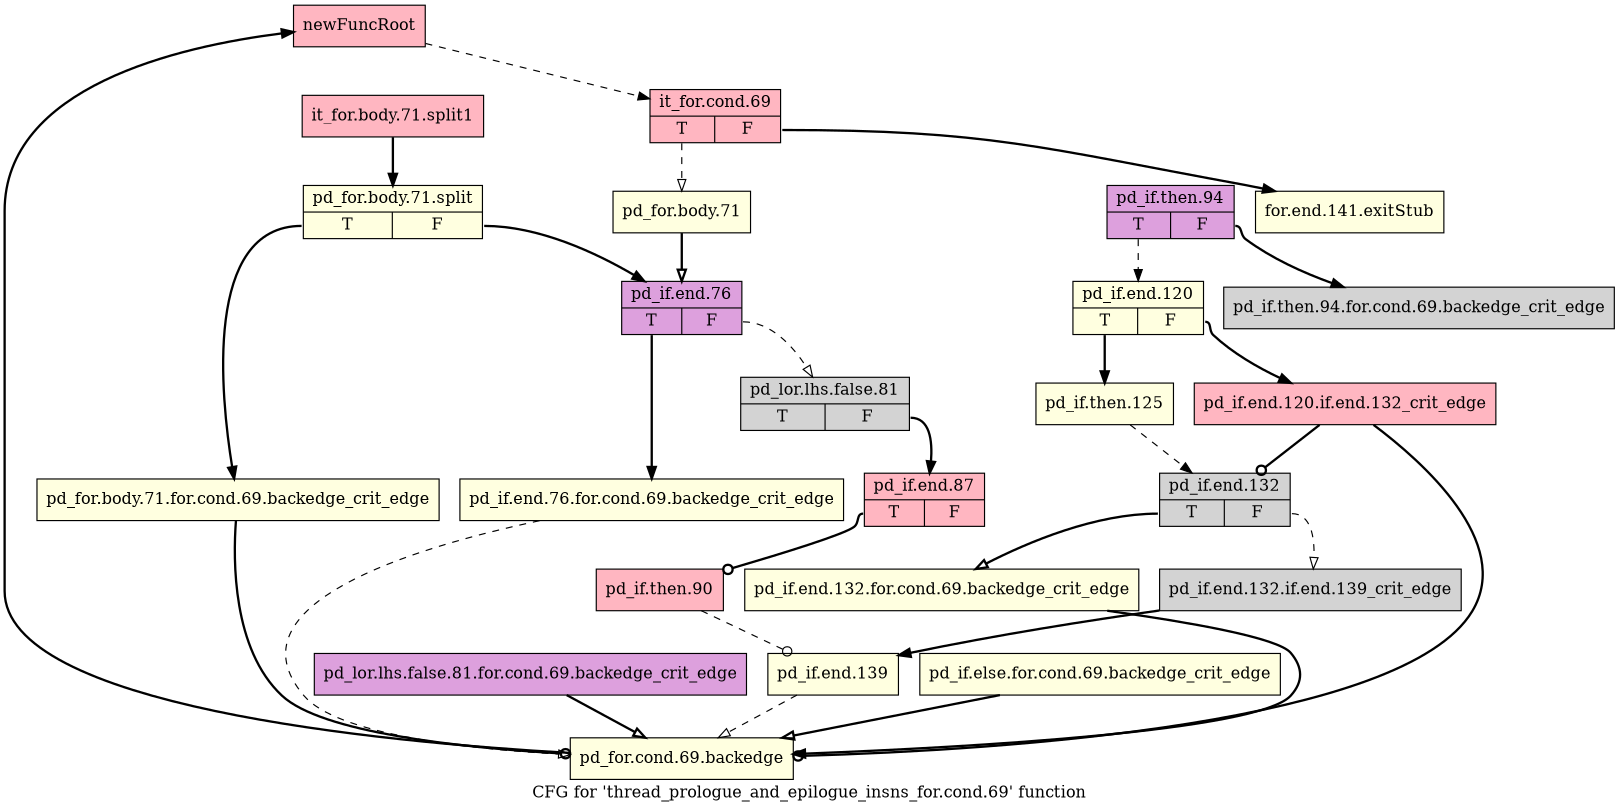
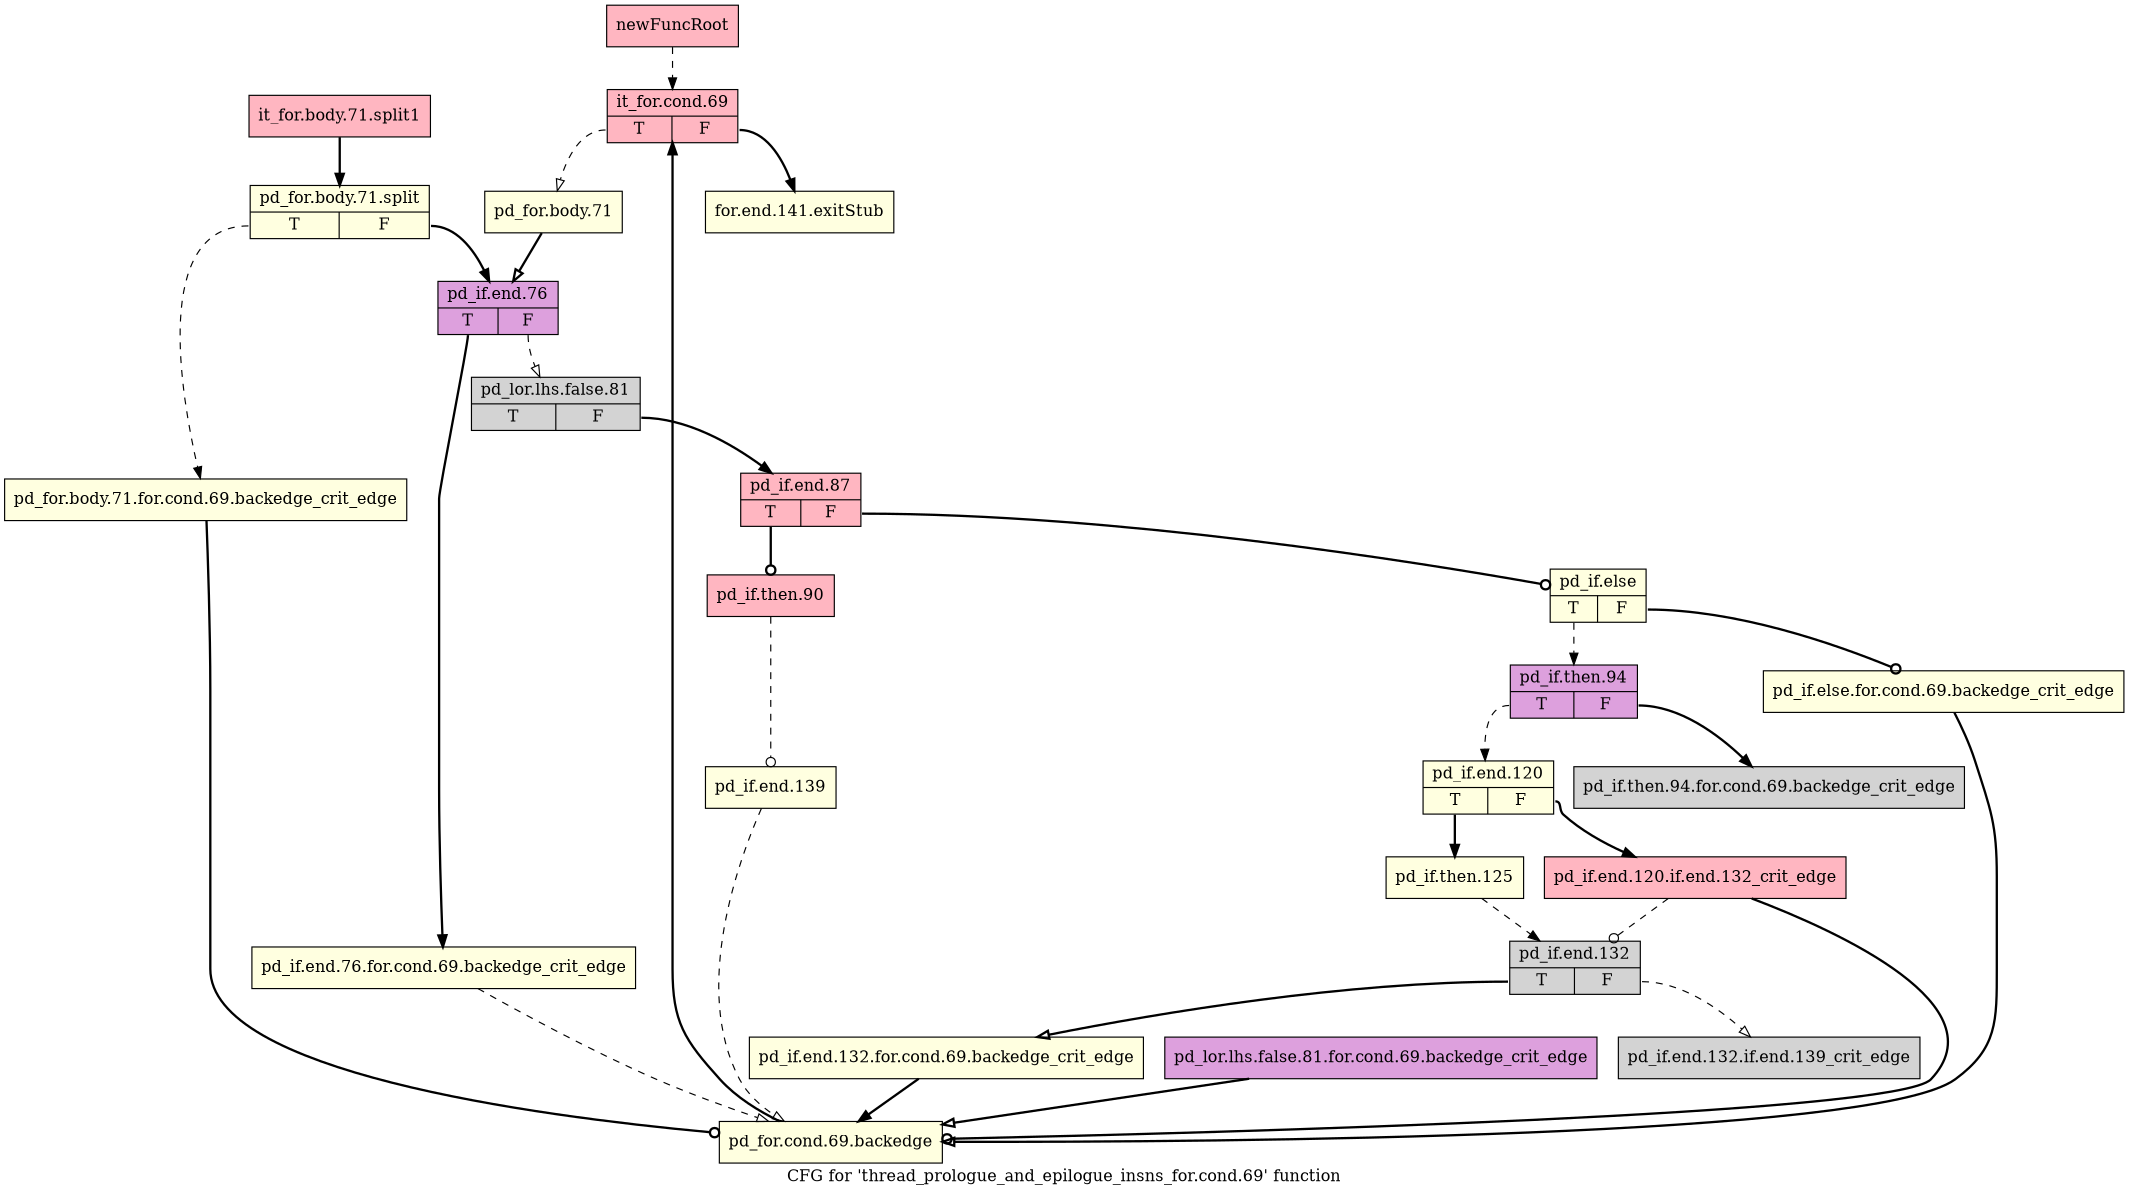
edge "pd_for.body.71.split" -> "pd_for.body.71.for.cond.69.backedge_crit_edge": style bold -> dashed
edge "pd_if.end.120.if.end.132_crit_edge" -> "pd_if.end.132": style bold -> dashed
edge "pd_for.cond.69.backedge" -> "newFuncRoot": now "pd_for.cond.69.backedge" -> "it_for.cond.69"
node "pd_if.else": added
edge "pd_if.end.132.if.end.139_crit_edge" -> "pd_if.end.139": removed
